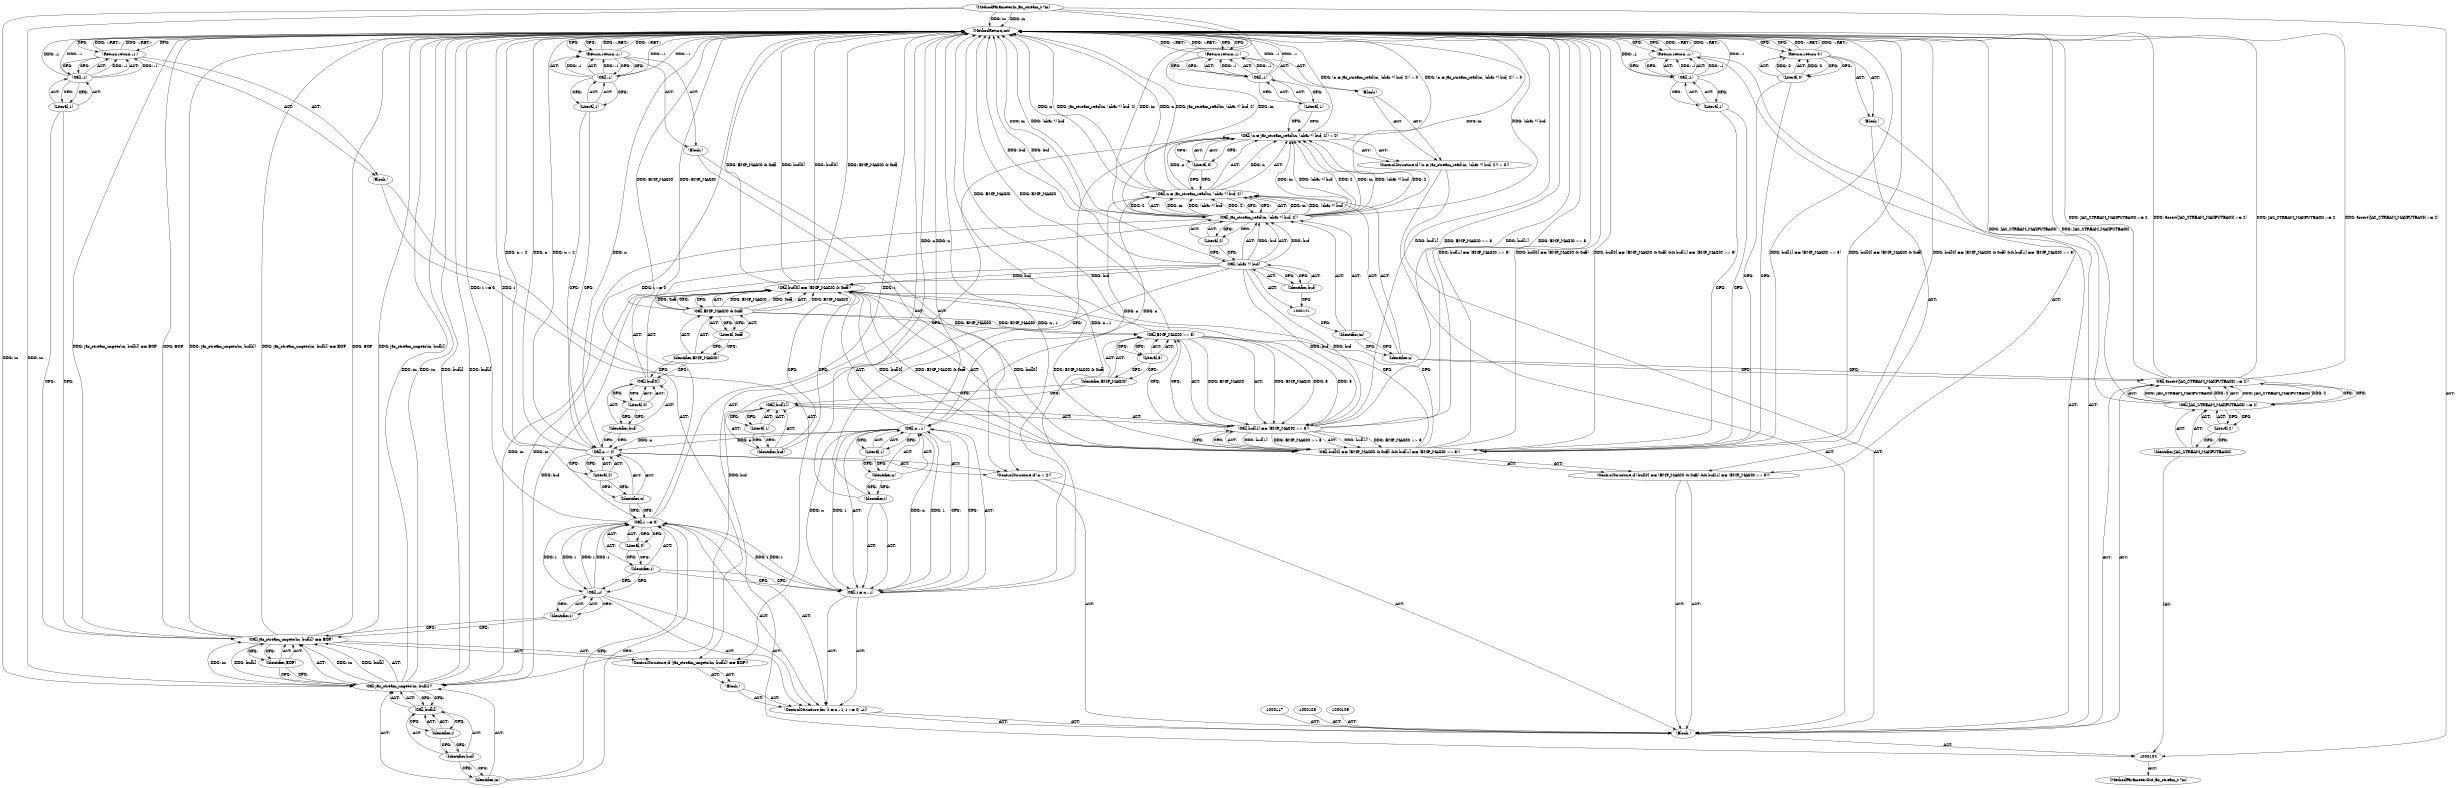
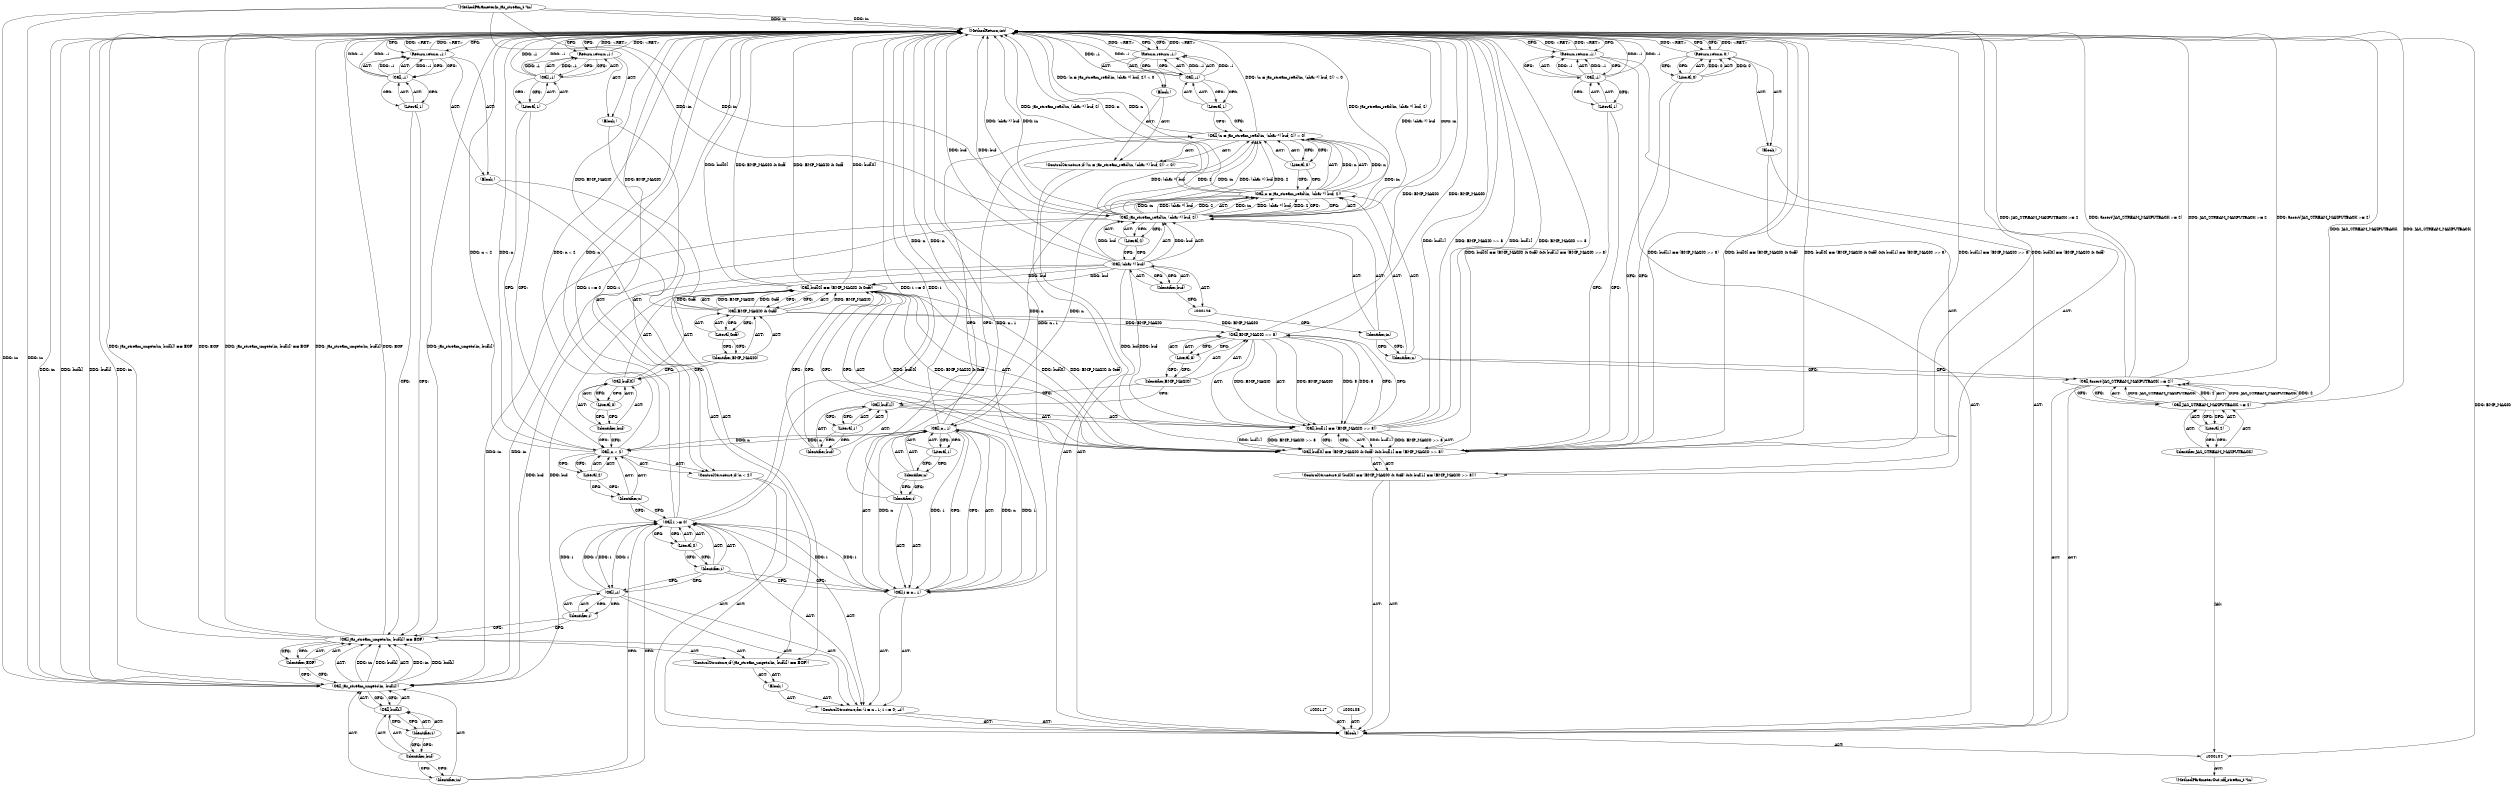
edge "(MethodParameterIn,jas_stream_t *in)" -> "1000104": removed, label "AST:"
node "1000121": label "1000121" -> "1000123"
edge "(MethodReturn,int)" -> "1000104": label "AST: " -> "DDG: BMP_MAGIC"
node "1000109": removed
node "(MethodParameterOut,jas_stream_t *in)": label "(MethodParameterOut,jas_stream_t *in)" -> "(MethodParameterOut,xff_stream_t *in)"
